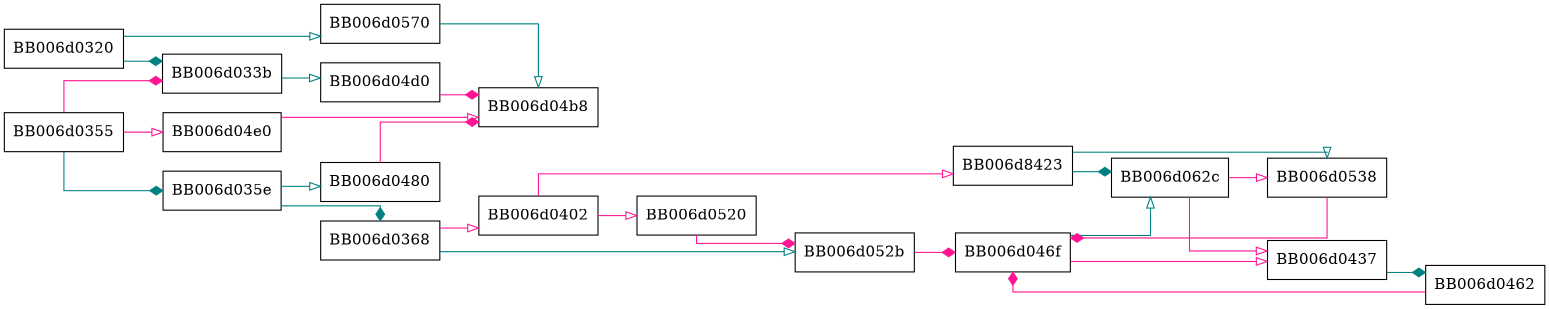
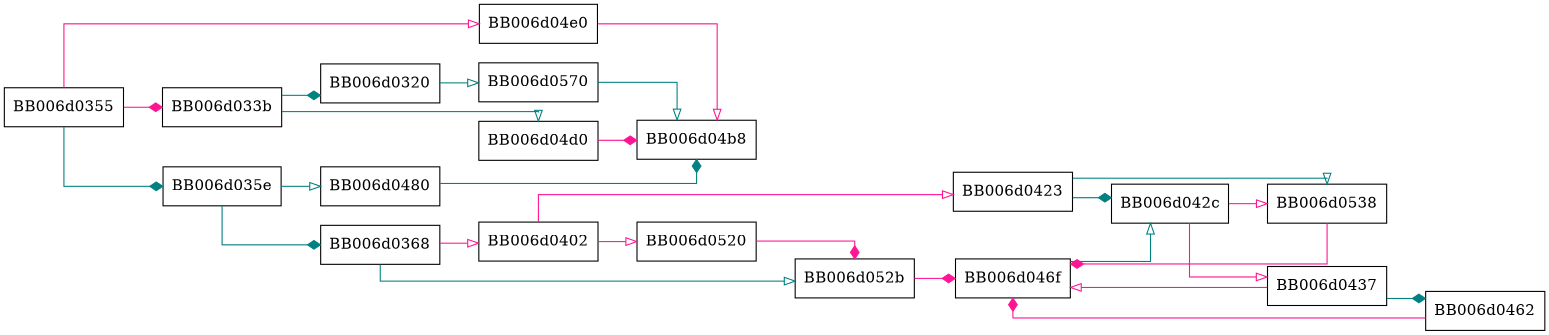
edge "BB006d0320" -> "BB006d033b": reversed
edge "BB006d0480" -> "BB006d04b8": color deeppink -> teal
node "BB006d8423": label "BB006d8423" -> "BB006d0423"
node "BB006d062c": label "BB006d062c" -> "BB006d042c"
edge "BB006d046f" -> "BB006d0437": reversed
